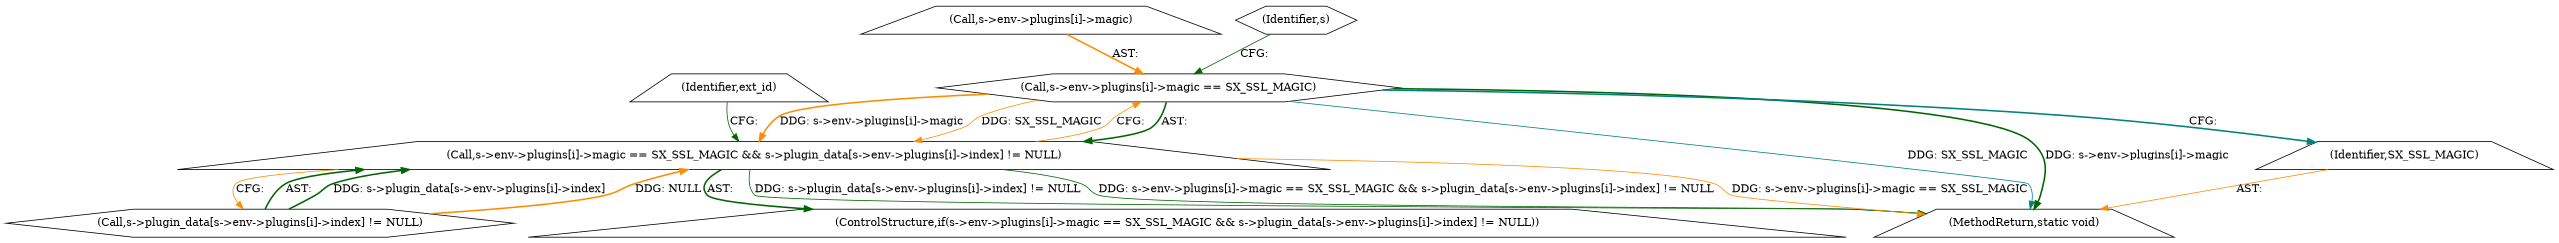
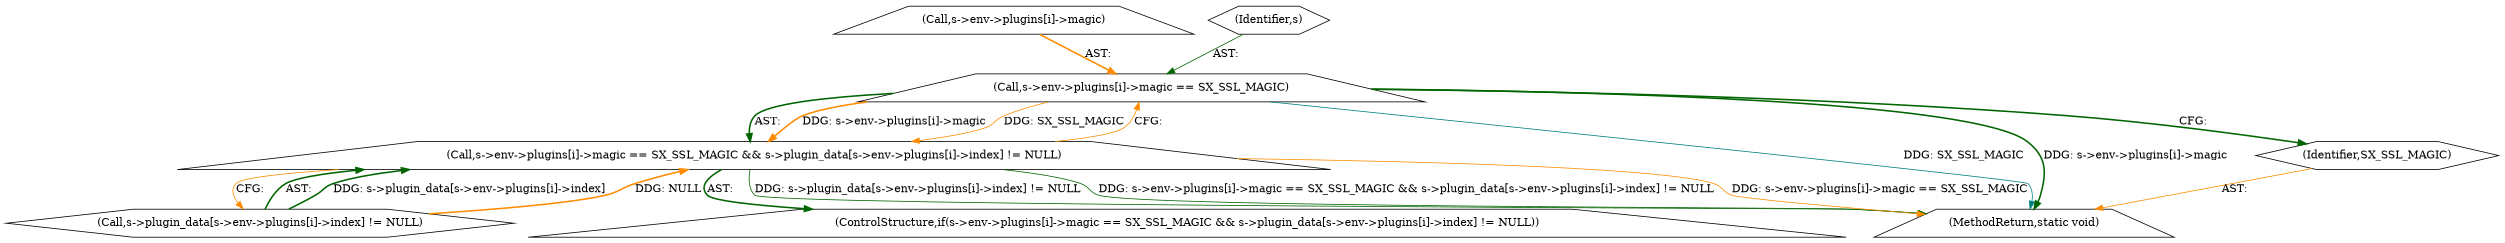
edge "(Identifier,s)" -> "(Call,s->env->plugins[i]->magic == SX_SSL_MAGIC)": label "CFG: " -> "AST: "
node "(Identifier,ext_id)": removed
node "(Call,s->env->plugins[i]->magic == SX_SSL_MAGIC)": shape hexagon -> trapezium
edge "(Call,s->env->plugins[i]->magic == SX_SSL_MAGIC)" -> "(Identifier,SX_SSL_MAGIC)": color teal -> darkgreen
node "(Identifier,SX_SSL_MAGIC)": shape trapezium -> hexagon
